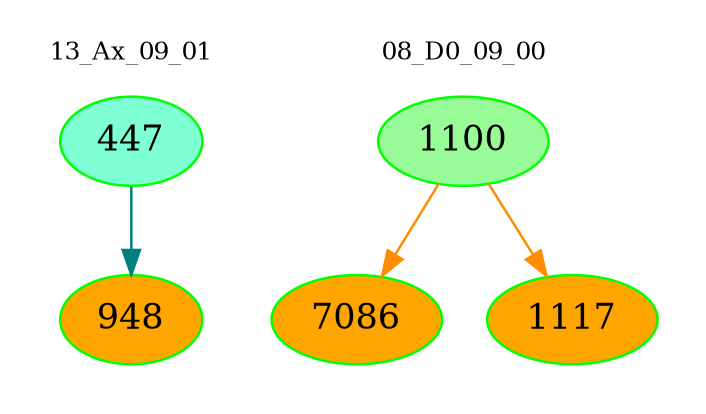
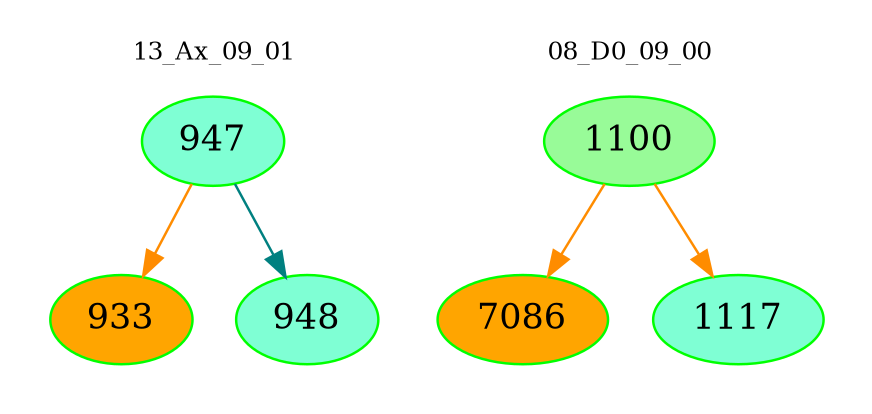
node "447": label "447" -> "947"
node "933": added
node "948": fillcolor orange -> aquamarine
node "1117": fillcolor orange -> aquamarine
